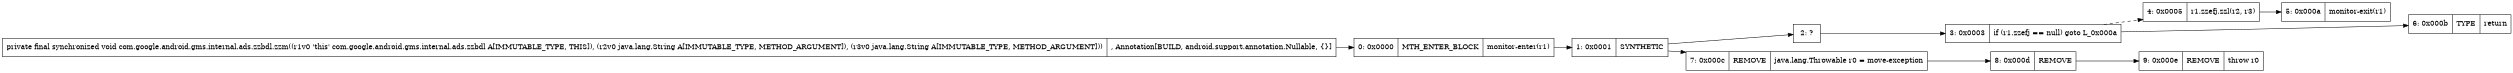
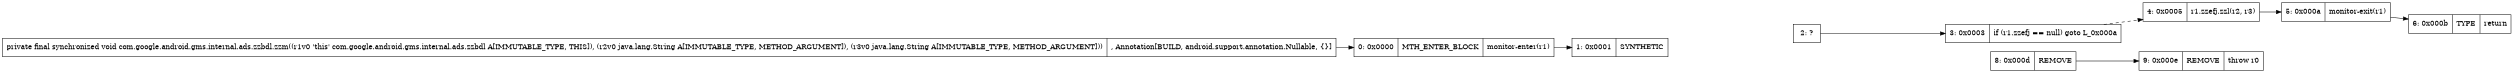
edge "3: 0x0003" -> "6: 0x000b": now "5: 0x000a" -> "6: 0x000b"
edge "1: 0x0001" -> "2: ?": removed
node "7: 0x000c": removed
